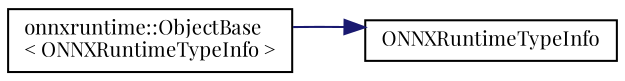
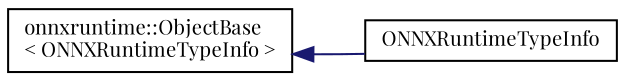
edge "onnxruntime::ObjectBase < ONNXRuntimeTypeInfo >" -> "ONNXRuntimeTypeInfo": reversed
